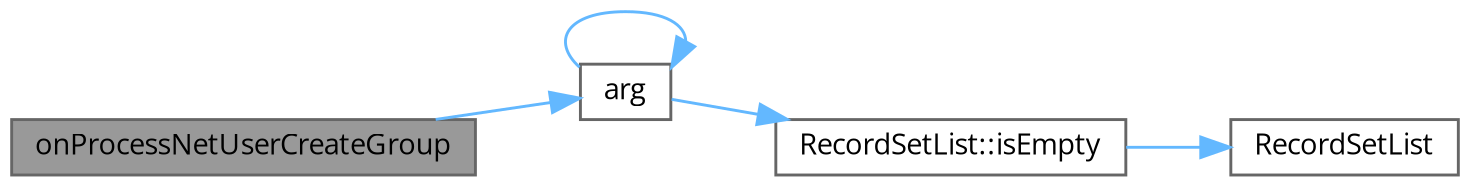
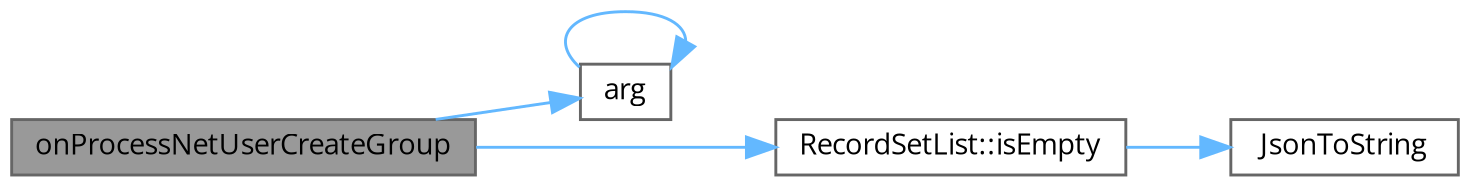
edge "arg" -> "RecordSetList::isEmpty": now "onProcessNetUserCreateGroup" -> "RecordSetList::isEmpty"
node "RecordSetList": label "RecordSetList" -> "JsonToString"
